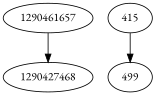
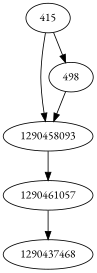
node "1290461657": label "1290461657" -> "1290461057"
node "1290427468": label "1290427468" -> "1290437468"
node "499": label "499" -> "498"
node "1290458093": added
